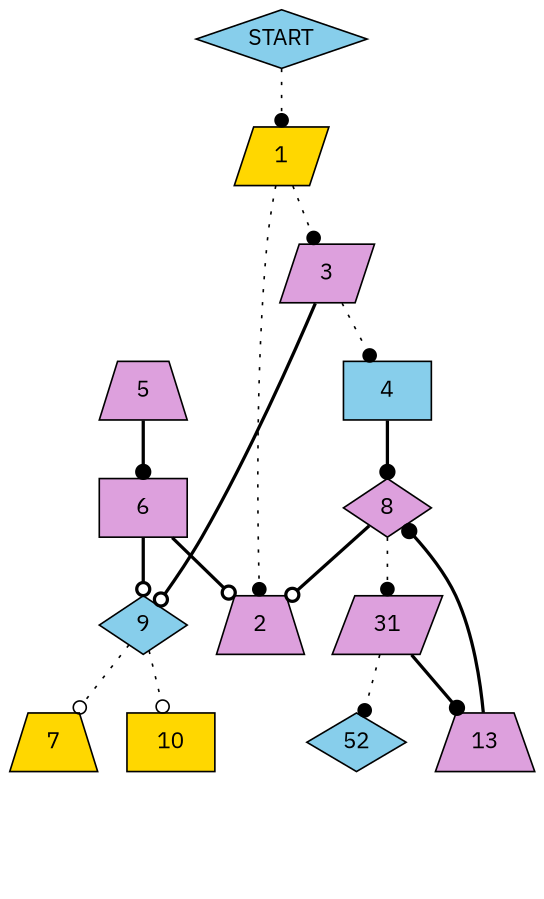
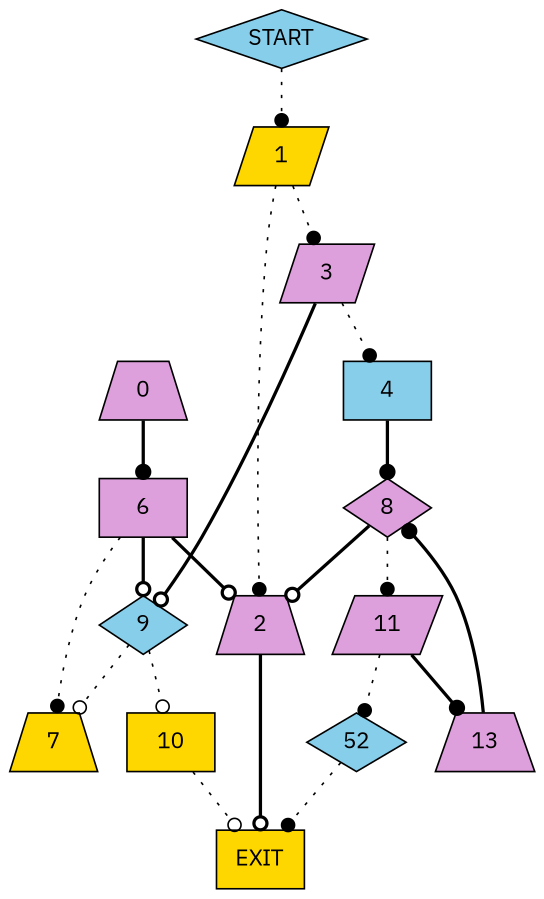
node "5": label "5" -> "0"
edge "6" -> "7": added
node "31": label "31" -> "11"
node "EXIT": added
